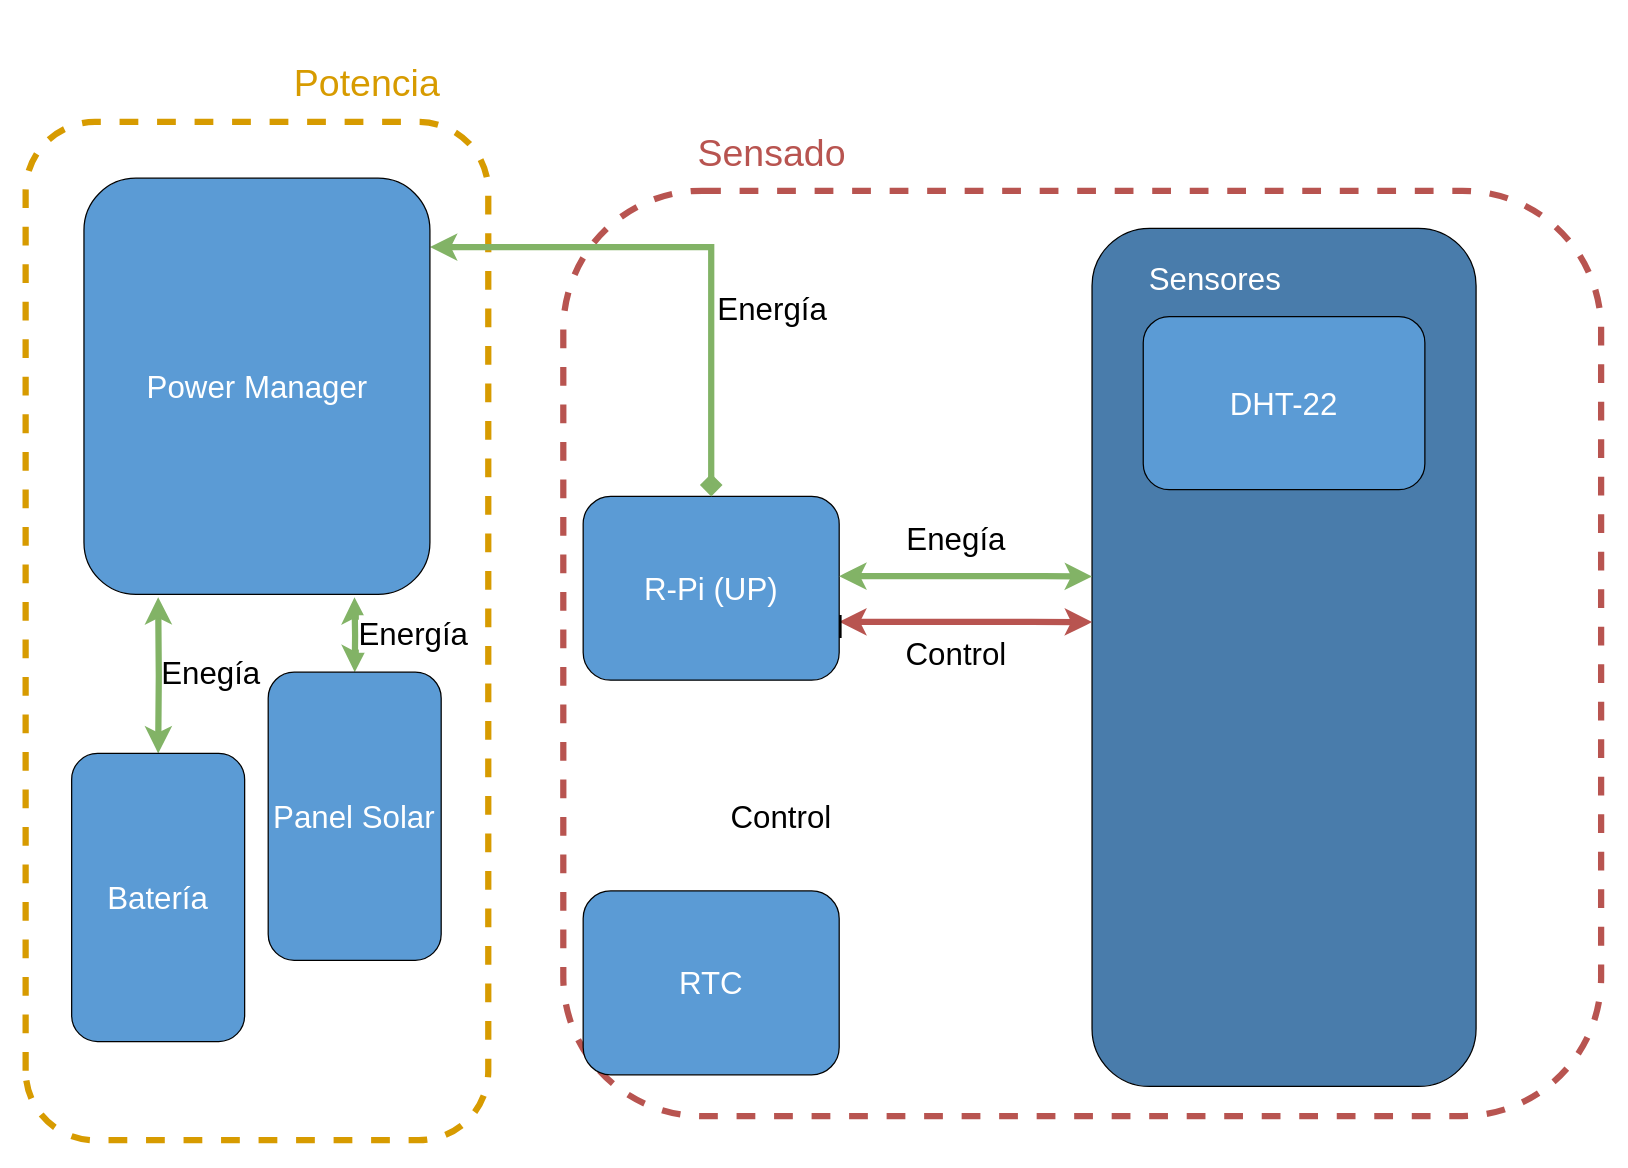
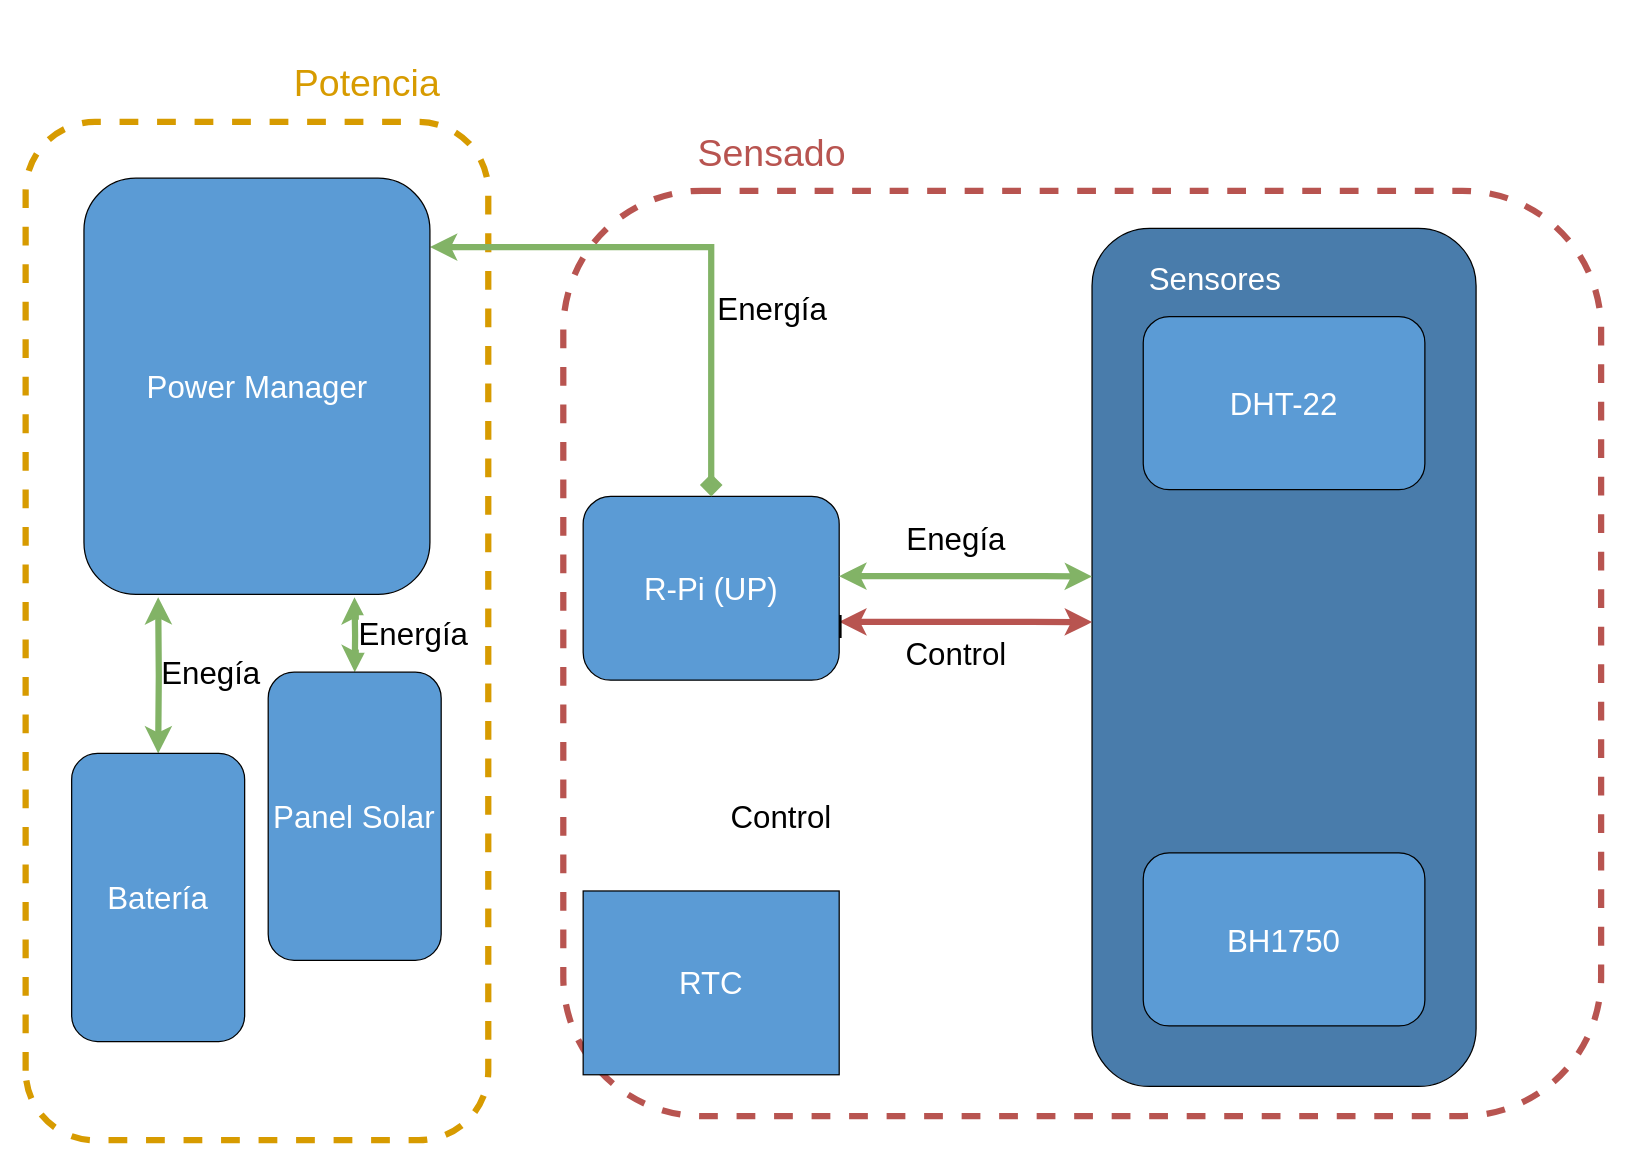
node "BH1750": added
node "RTC": shape rounded rectangle -> rectangle
